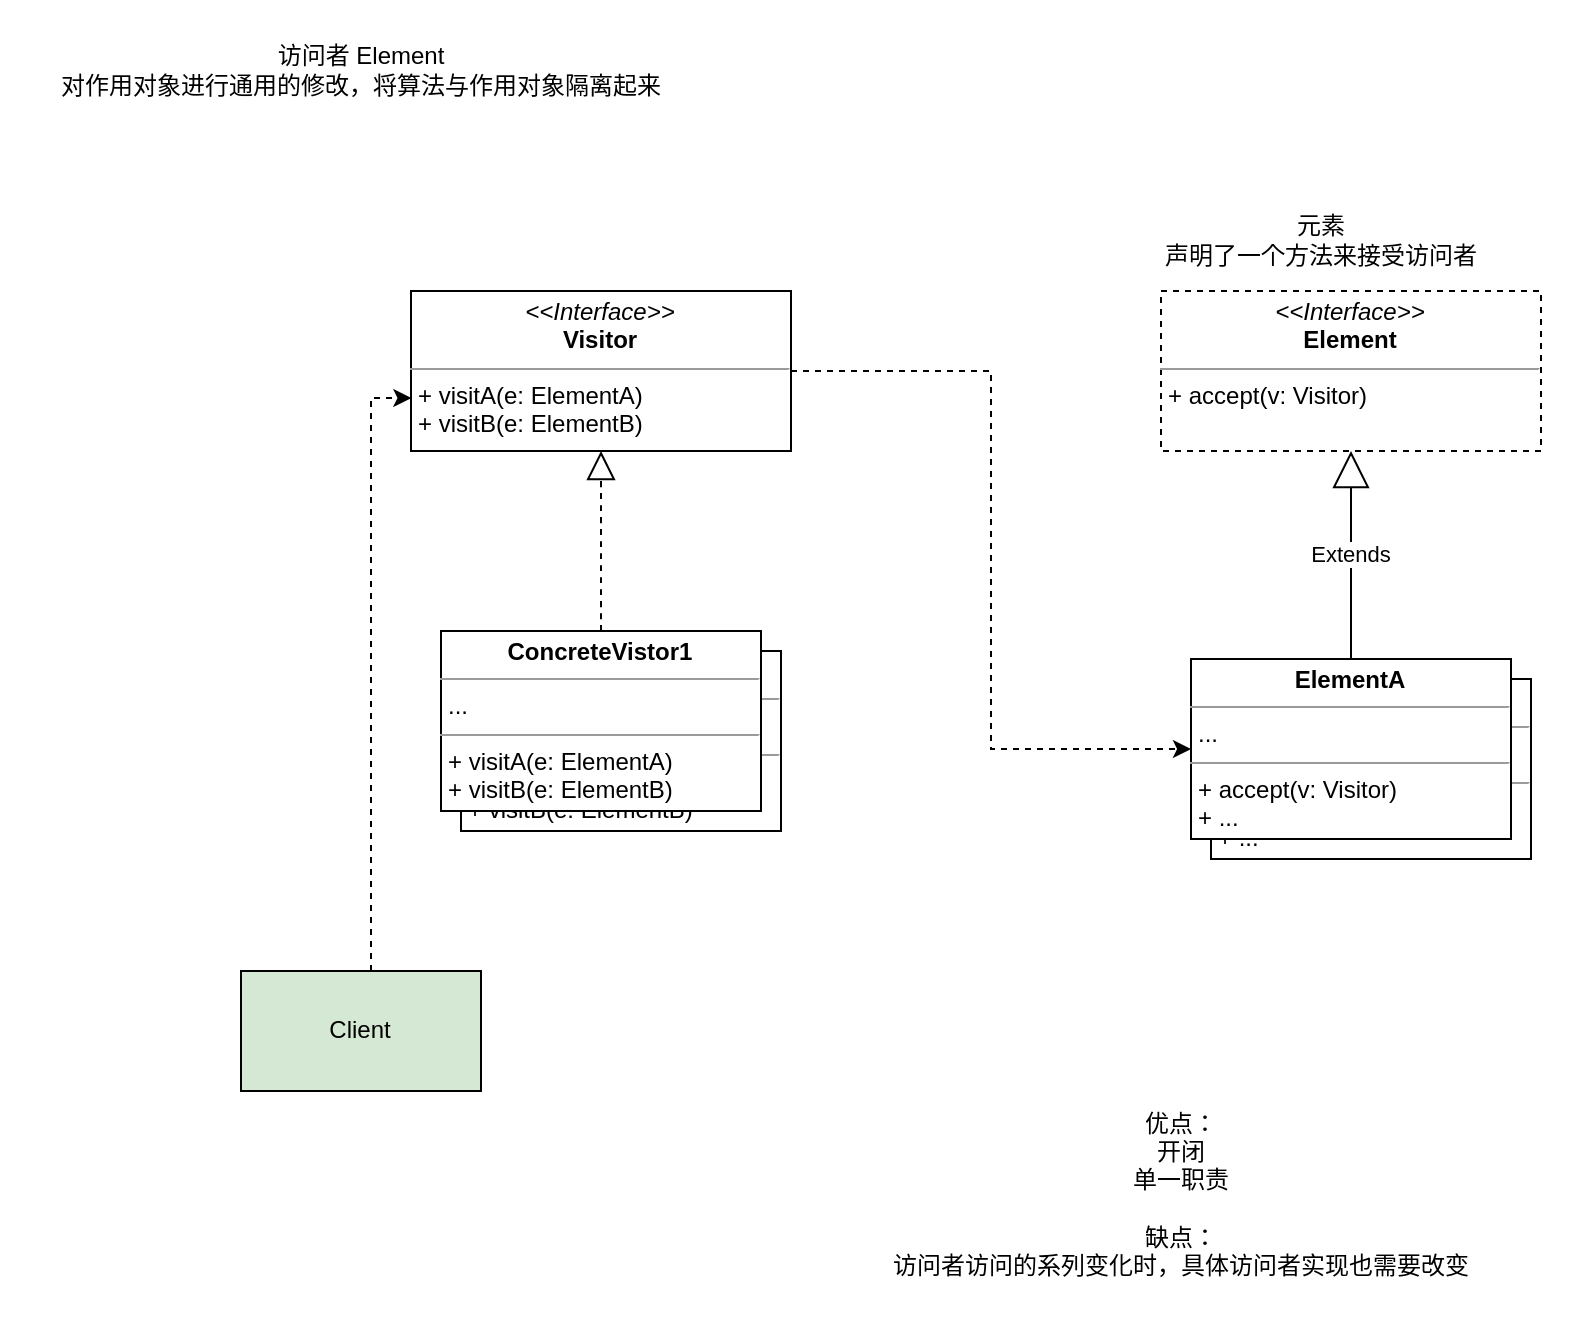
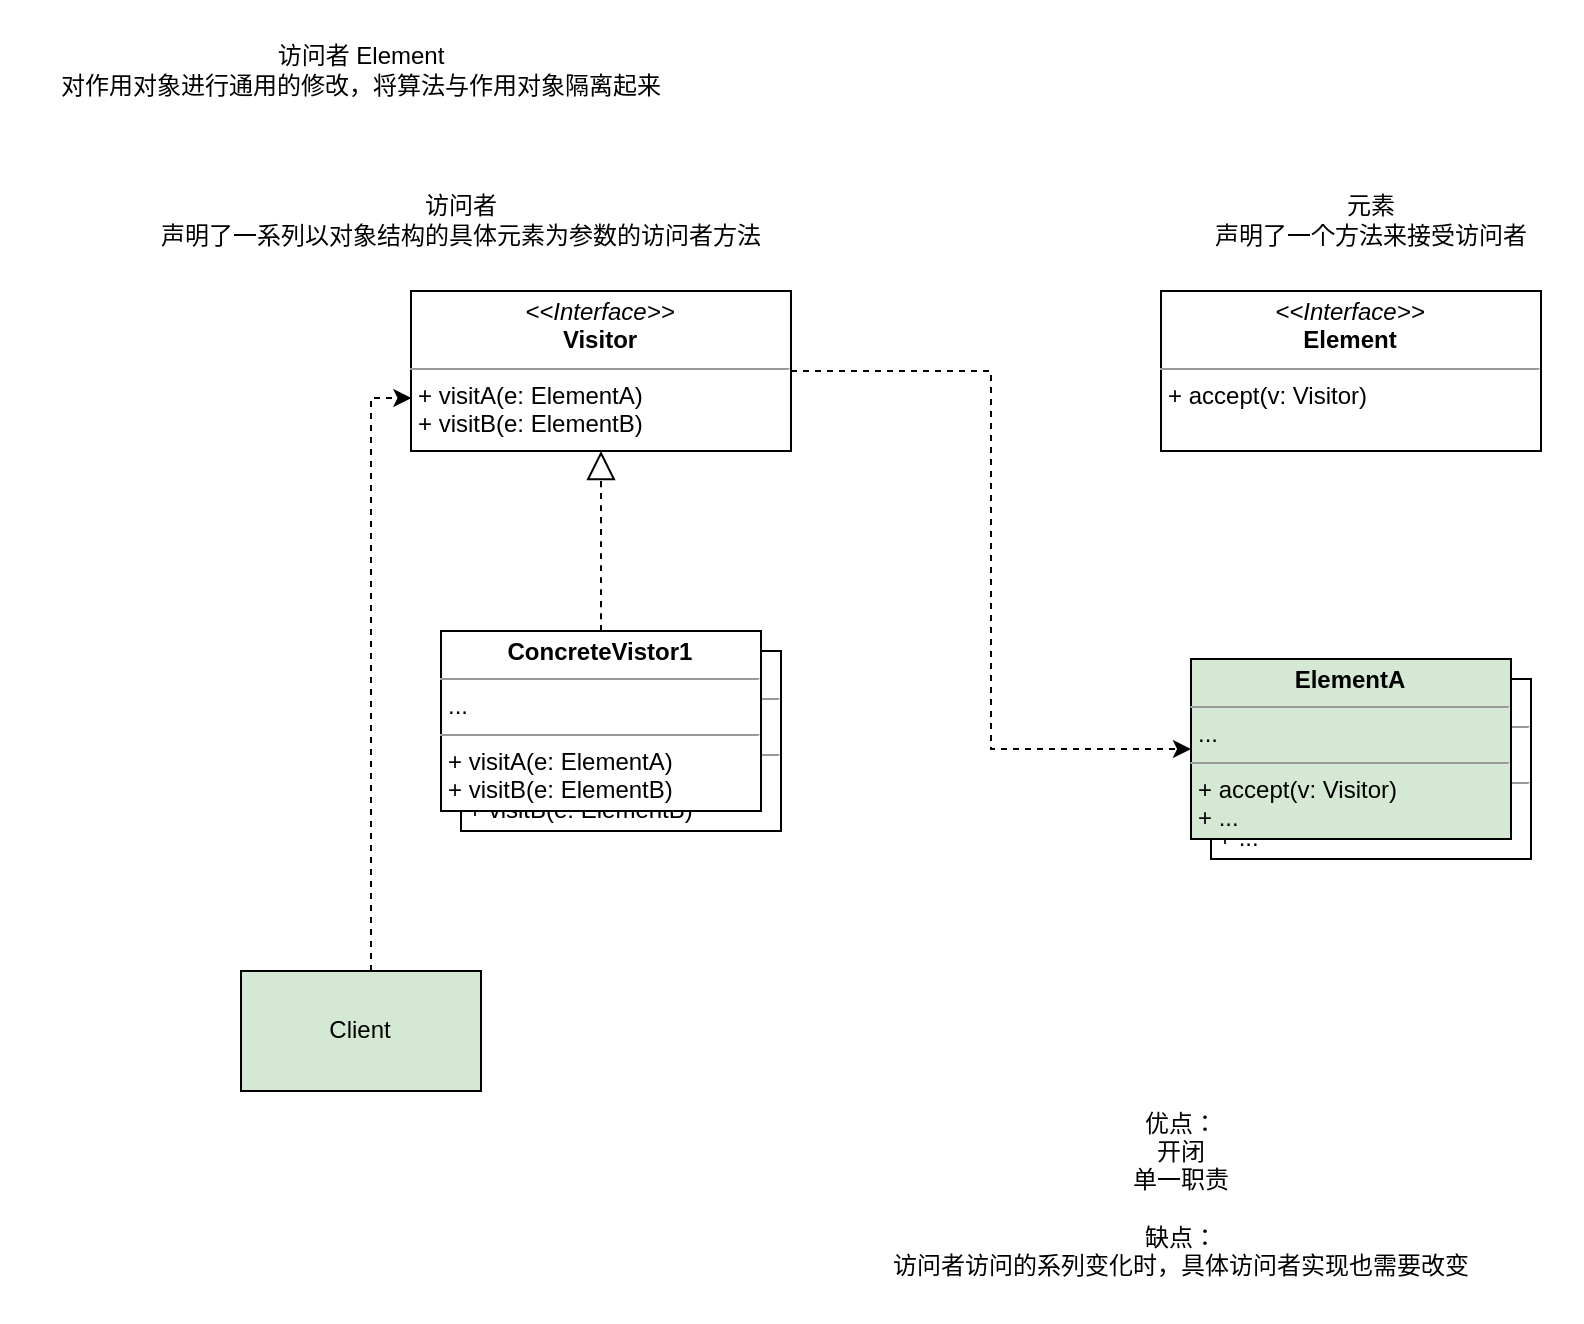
node "访问者 声明了一系列以对象结构的具体元素为参数的访问者方法": added
node "元素 声明了一个方法来接受访问者": moved (1321, 241) -> (1371, 221)
node "<<Interface>> Element + accept(v: Visitor)": style dashed -> solid
edge "ElementA ... + accept(v: Visitor) + ..." -> "<<Interface>> Element + accept(v: Visitor)": removed, label "Extends"
node "ElementA ... + accept(v: Visitor) + ...": fillcolor #ffffff -> #d5e8d4
